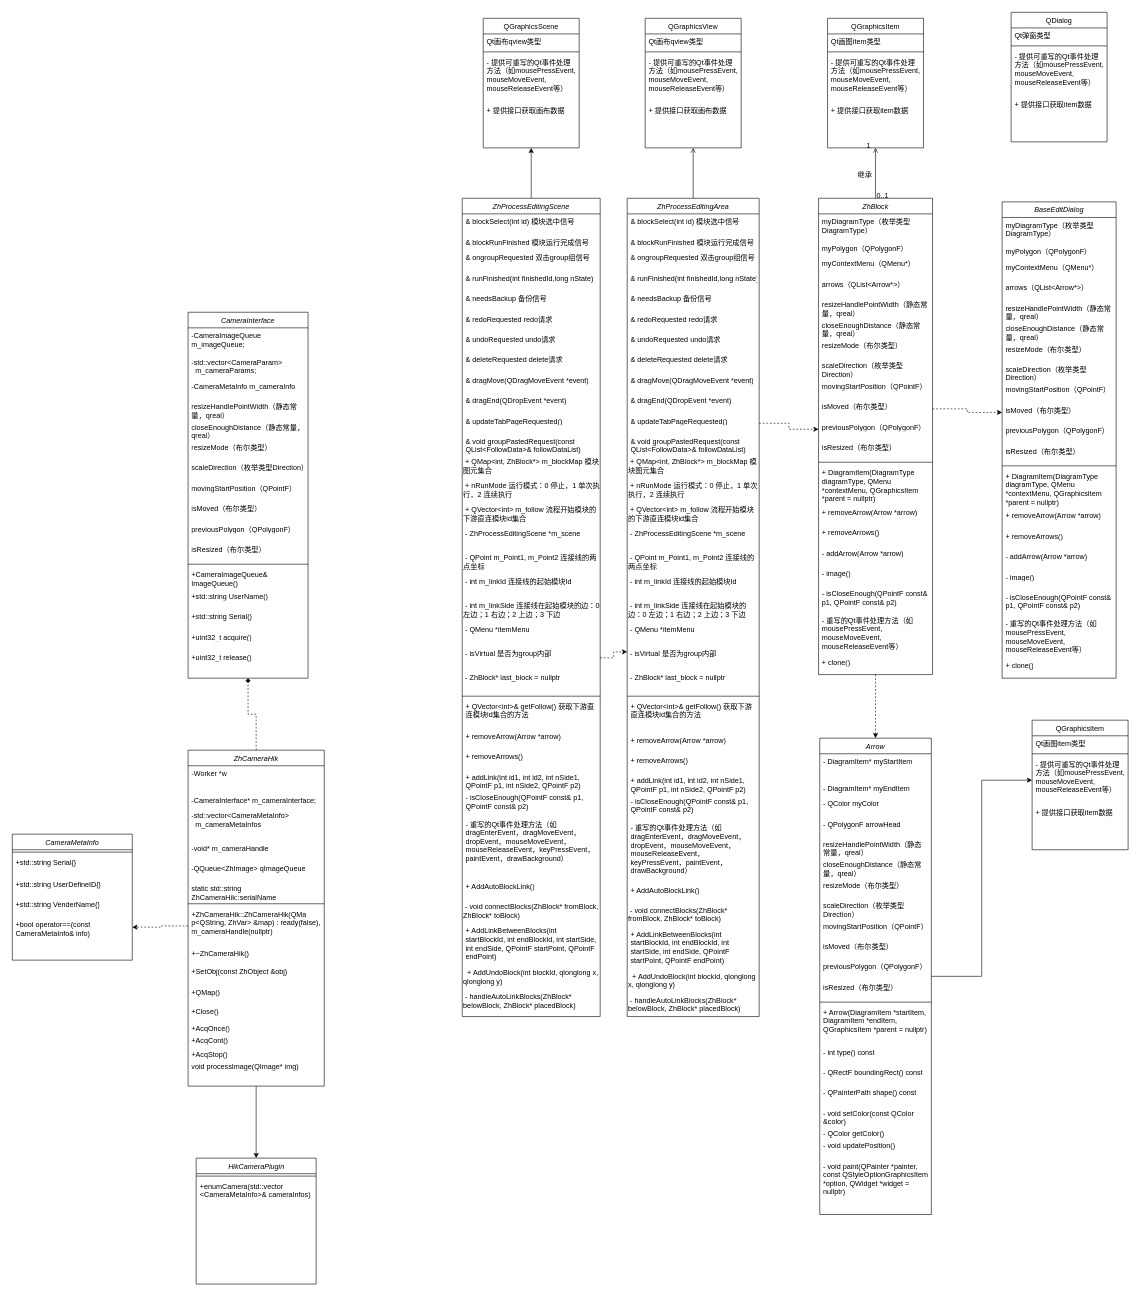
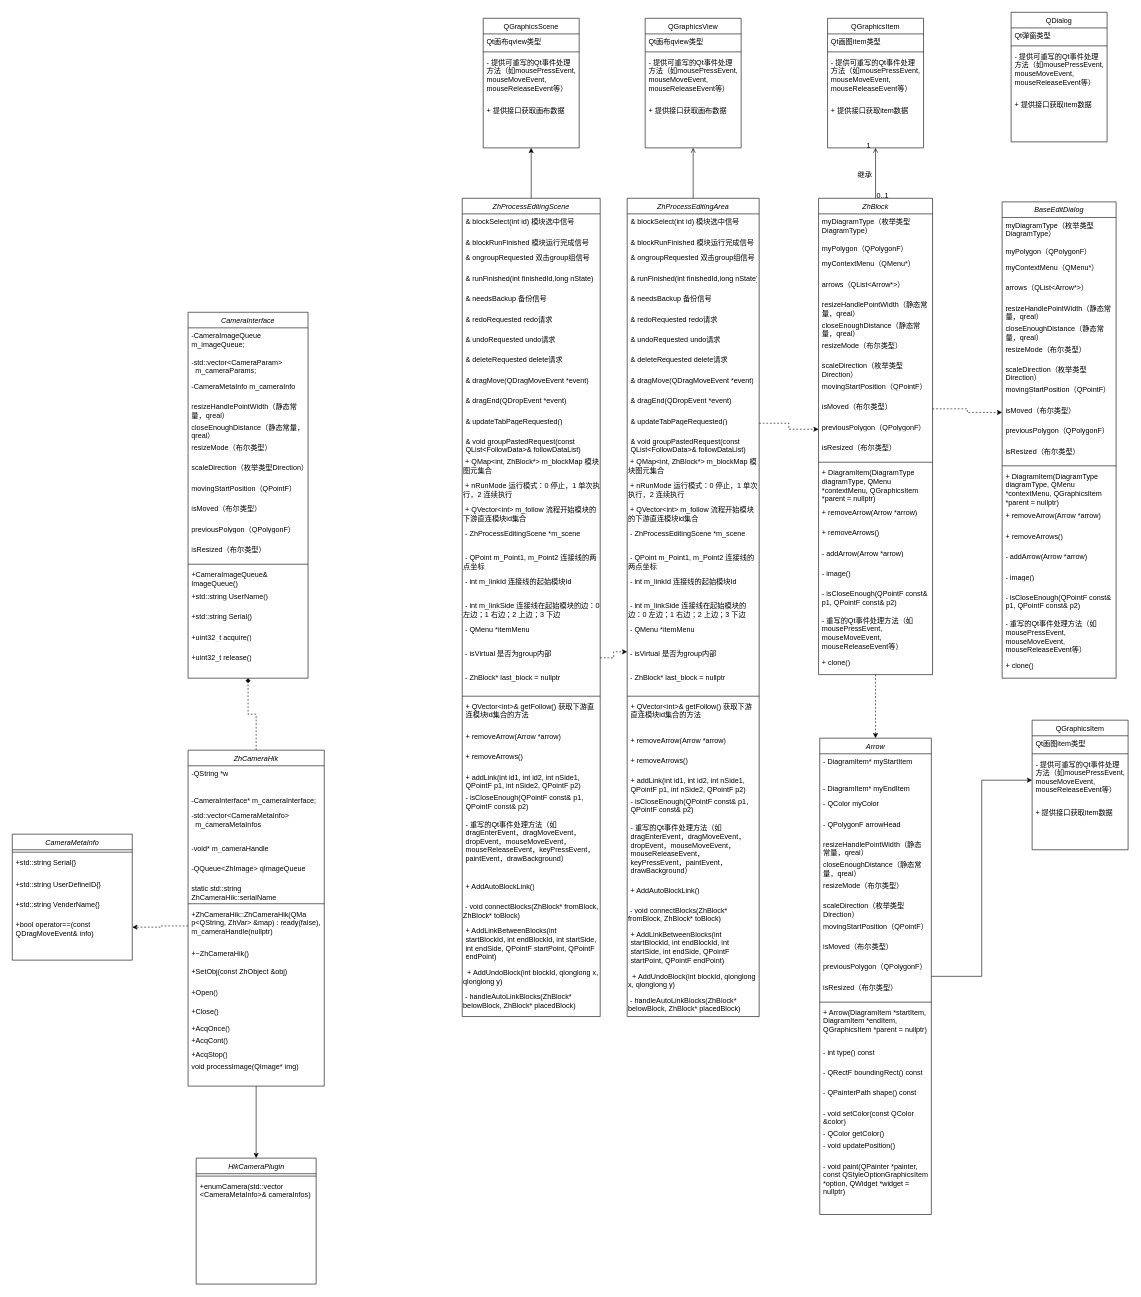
node "-Worker *w": label "-Worker *w" -> "-QString *w"
node "+bool operator==(const CameraMetaInfo& info)": label "+bool operator==(const CameraMetaInfo& info)" -> "+bool operator==(const QDragMoveEvent& info)"
node "+QMap()": label "+QMap()" -> "+Open()"
